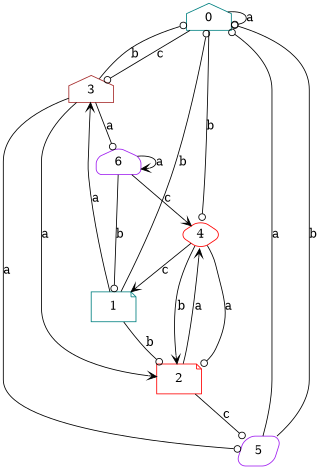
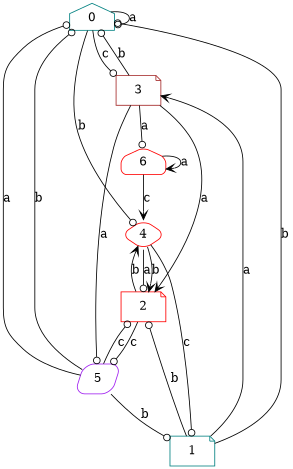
node "3": shape house -> note
node "6": color purple -> red
edge "6" -> "1": now "5" -> "1"
edge "4" -> "1": arrowhead vee -> odot
edge "2" -> "4": label "a" -> "b"
edge "5" -> "2": added, label "c"
